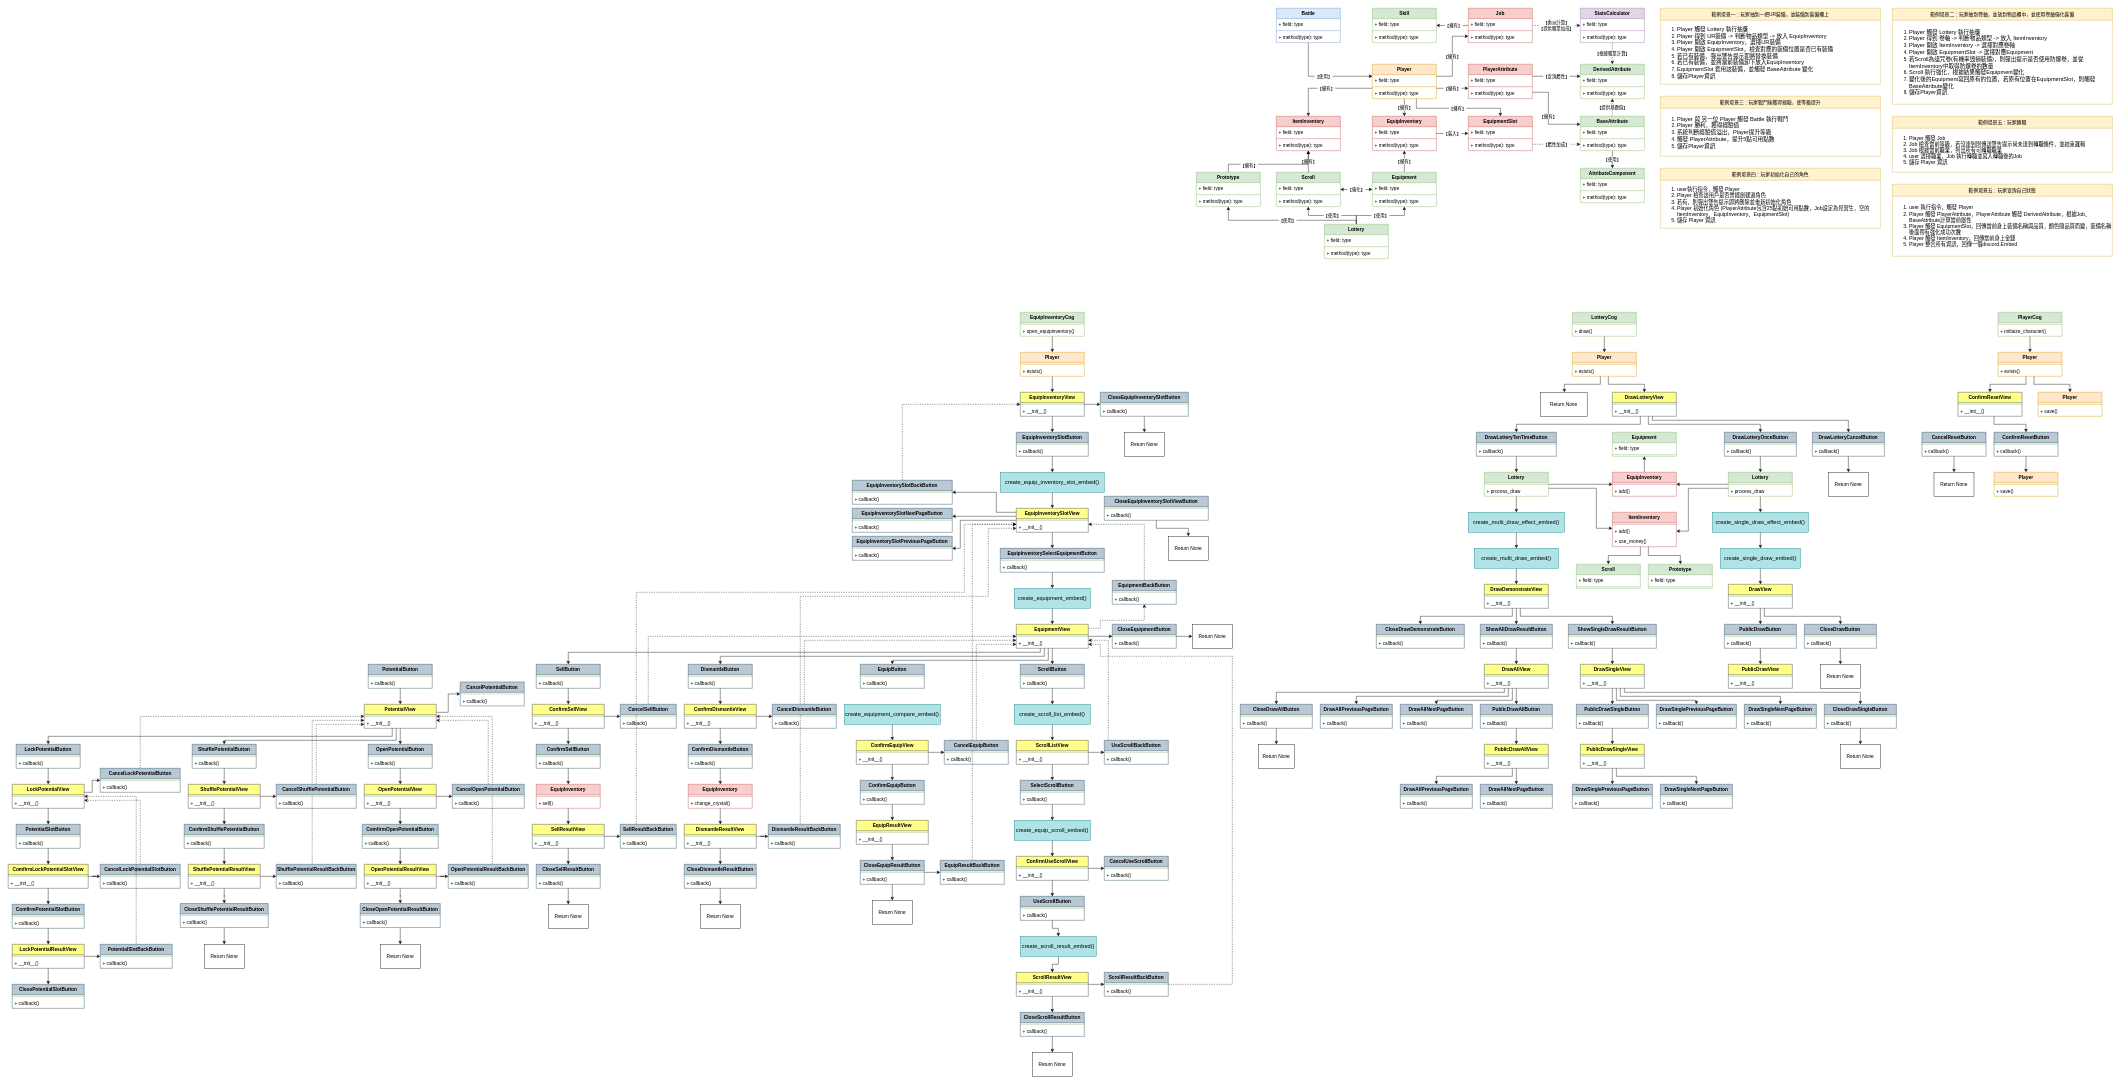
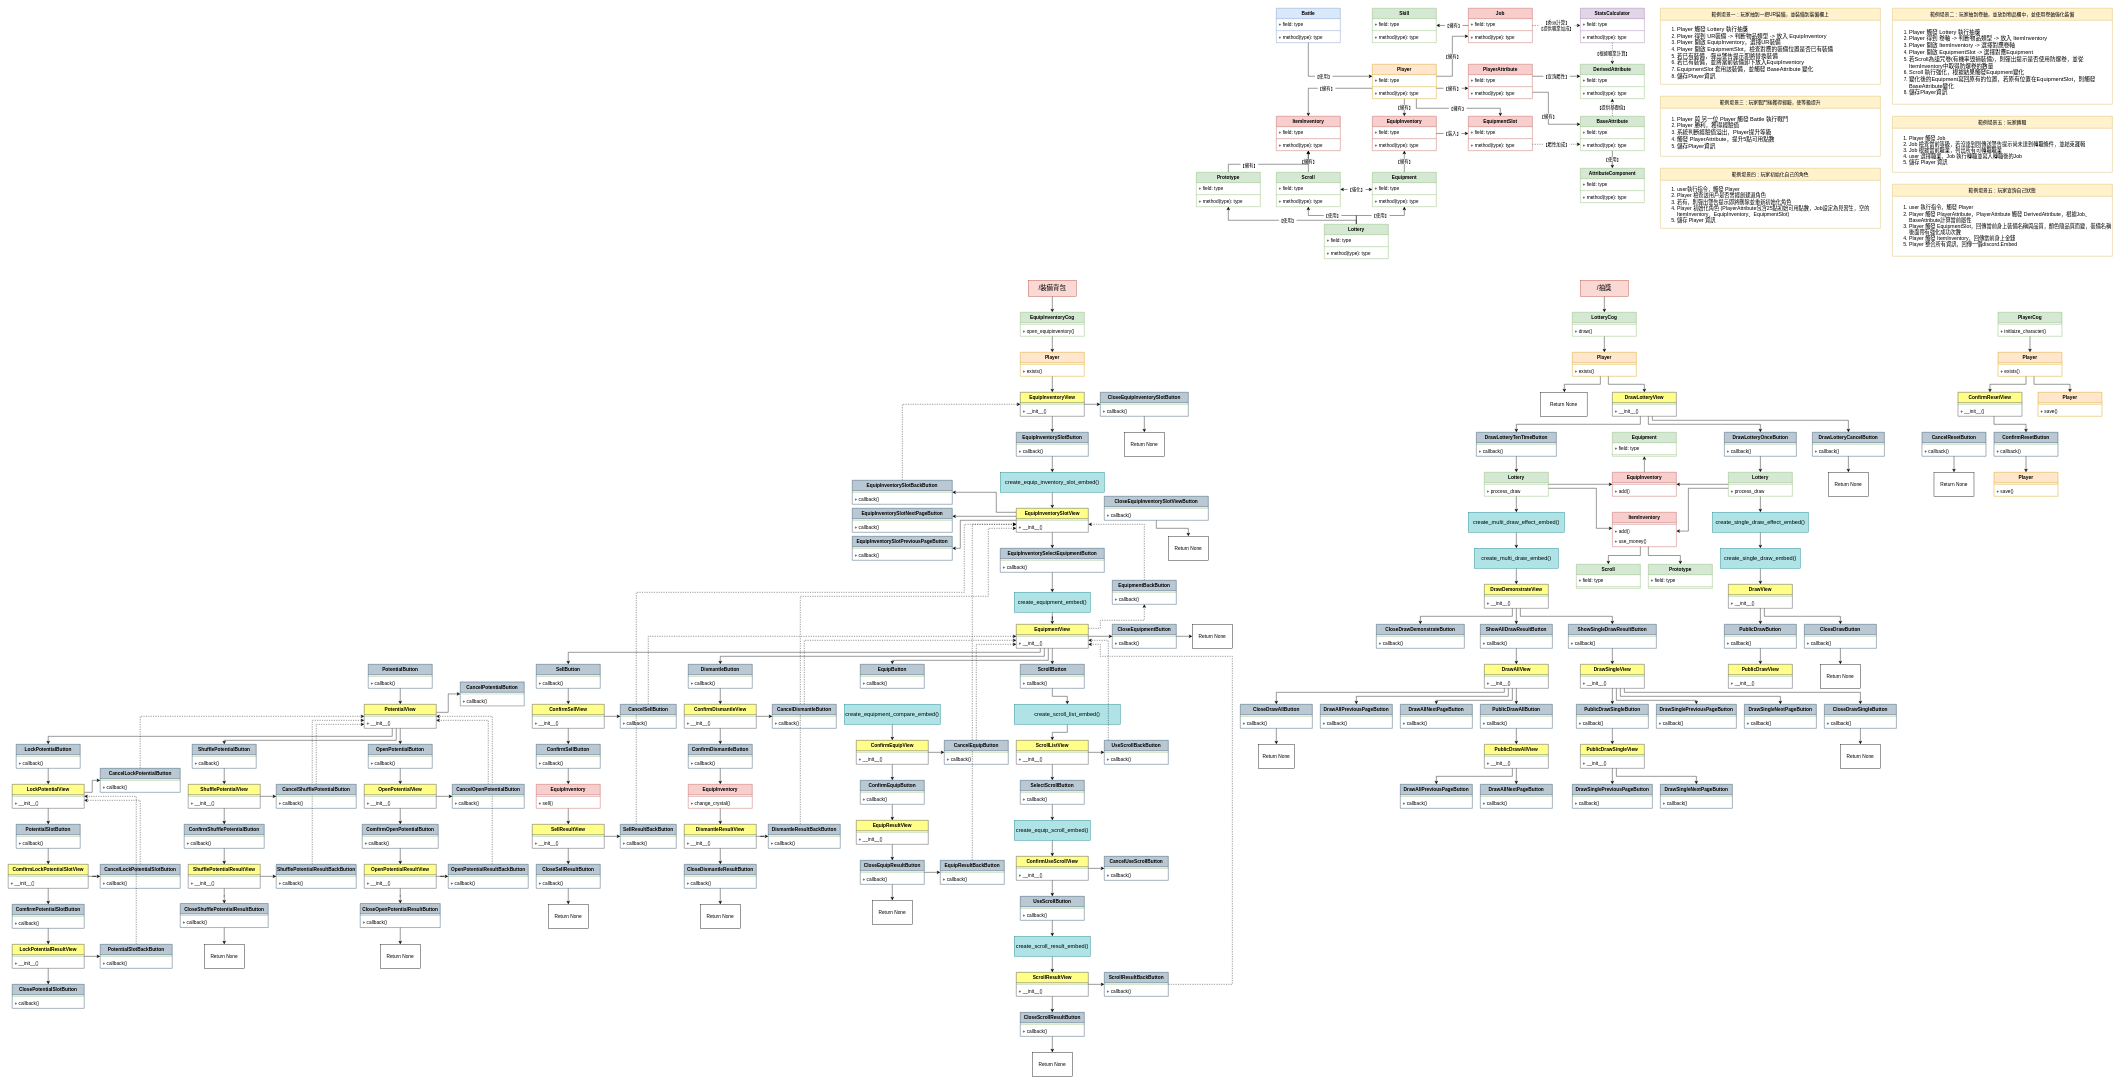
node "/裝備背包": added
node "/抽獎": added
edge "/裝備背包" -> "EquipInventoryCog": added
edge "/抽獎" -> "LotteryCog": added
node "create_equipment_embed()": moved (1052, 598) -> (1052, 602)
node "create_scroll_list_embed()": size 76x20 -> 106x20
node "create_scroll_result_embed()": moved (1058, 946) -> (1052, 946)
